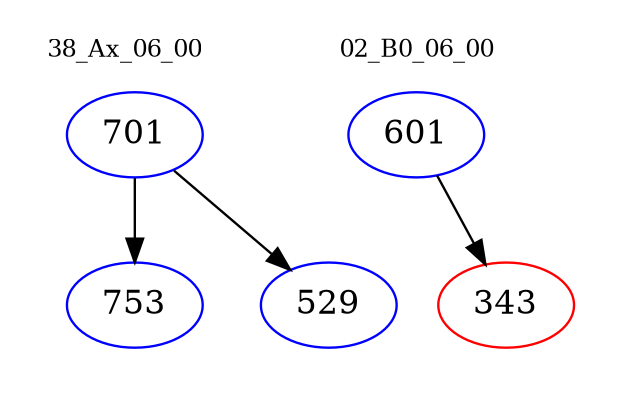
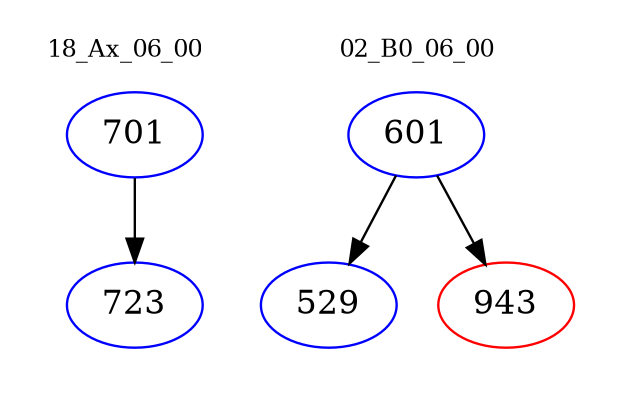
cluster "38_Ax_06_00": label "38_Ax_06_00" -> "18_Ax_06_00"
edge "701" -> "529": now "601" -> "529"
node "753": label "753" -> "723"
node "343": label "343" -> "943"
